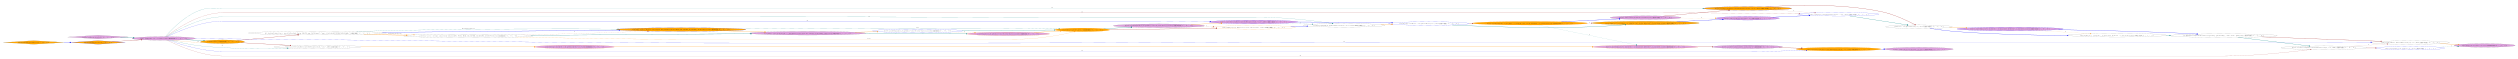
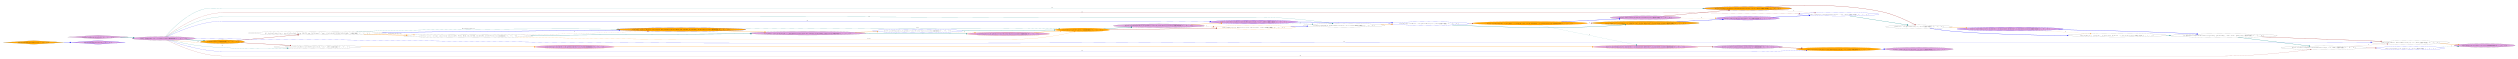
edge "testDeleteRecursive['0', '0', '1']" -> "final ZooKeeper zk = createClient()@@@3@@@['1', '1', '1']": removed
node "testDeleteRecursive['0', '0', '1']": fillcolor orange -> plum
